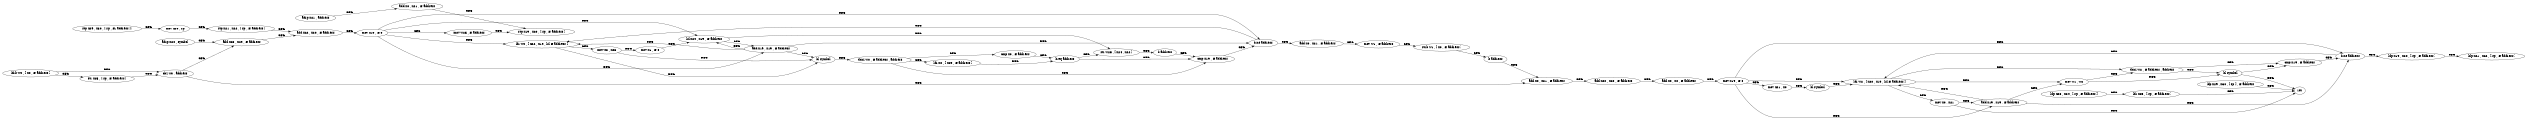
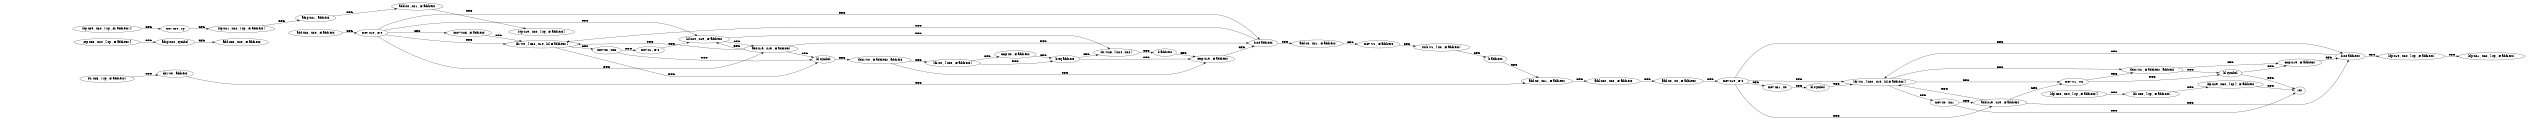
edge "stp x21 , x22 , [ sp , # address ]" -> "add x22 , x20 , # address": now "stp x21 , x22 , [ sp , # address ]" -> "adrp x21 , address"
edge "mov w25 , # address" -> "stp x19 , x20 , [ sp , # address ]": now "mov w25 , # address" -> "ldr w0 , [ x22 , x19 , lsl # address ]"
edge "add x23 , x29 , # address" -> "add x22 , x20 , # address": removed, label "CFG"
node "stp x23 , x24 , [ sp , # address ]": added
edge "tbnz w0 , # address , address" -> "cmp x0 , # address": now "ldr x0 , [ x29 , # address ]" -> "cmp x0 , # address"
edge "cbz w0 , address" -> "add x23 , x29 , # address": removed, label "CFG"
node "ldrb w0 , [ x0 , # address ]": removed
edge "ldr x25 , [ sp , # address ]" -> "ret": now "ldr x25 , [ sp , # address ]" -> "ldp x29 , x30 , [ sp ] , # address"
